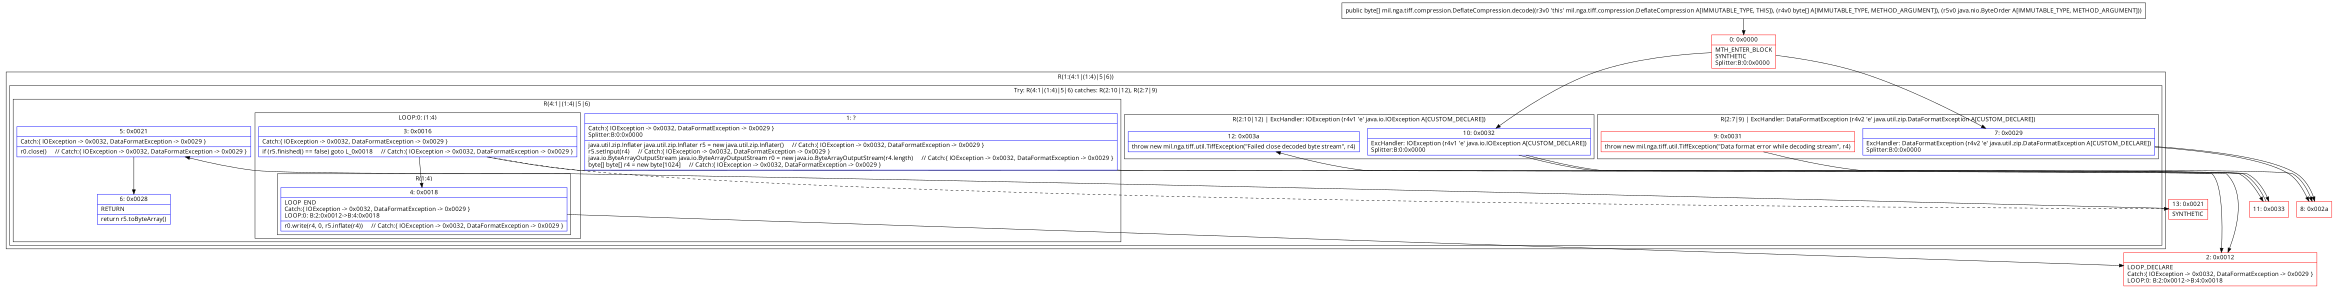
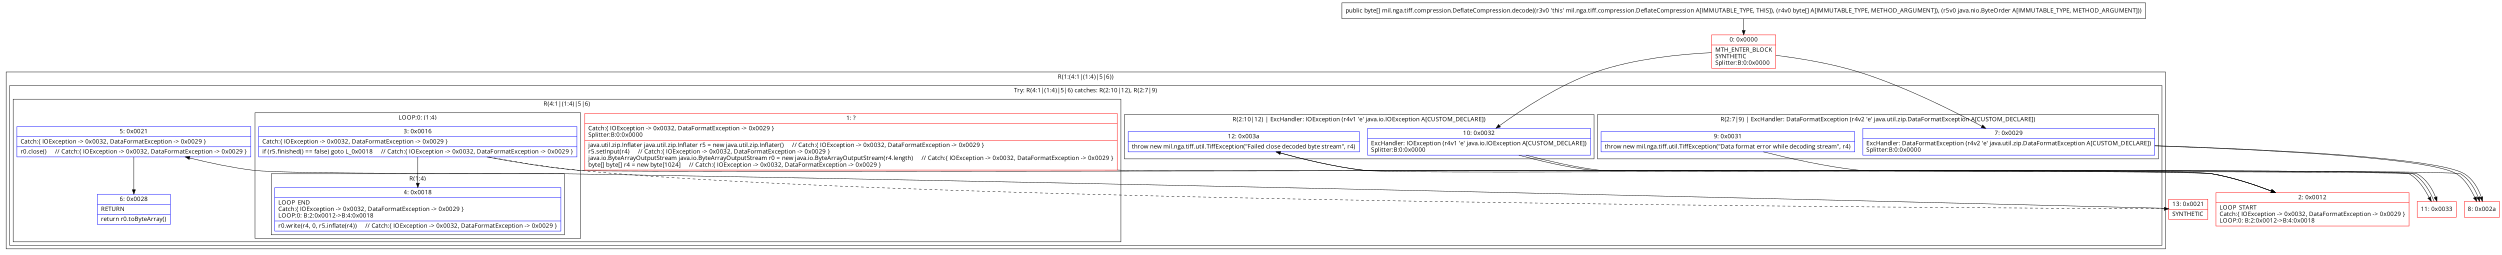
node "1: ?": color blue -> red
node "9: 0x0031": color red -> blue
node "6: 0x0028": text "return r5.toByteArray()" -> "return r0.toByteArray()"
edge "4: 0x0018" -> "2: 0x0012": now "12: 0x003a" -> "2: 0x0012"
node "2: 0x0012": text "LOOP_DECLARE" -> "LOOP_START"
